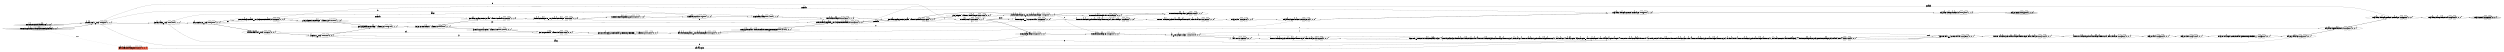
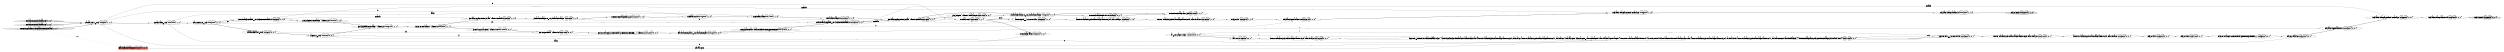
node "testTransactionCommitWithDataSource['0', '1', '0']": added
node "tt.setTransactionManager(tm)@@@23@@@['0', '0', '1']": removed
